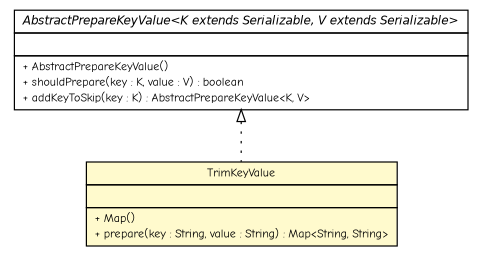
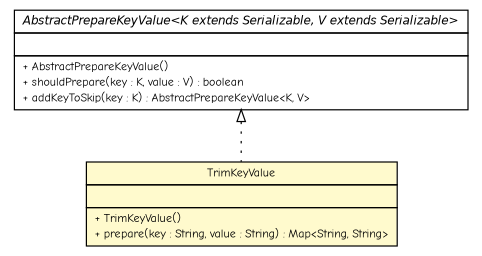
node "TrimKeyValue": text "+ Map()" -> "+ TrimKeyValue()"
